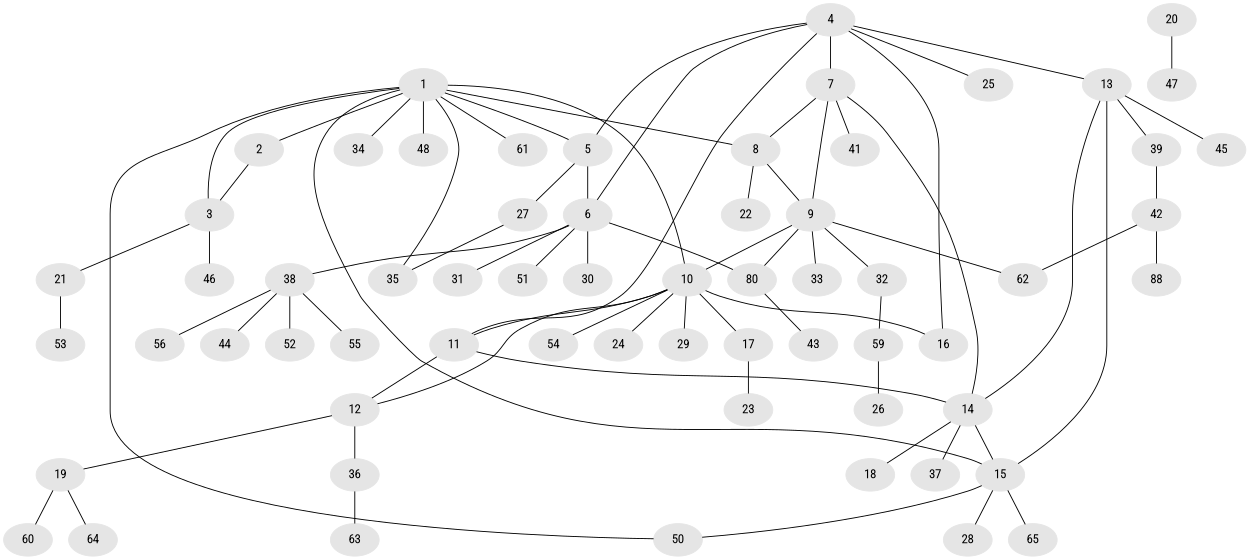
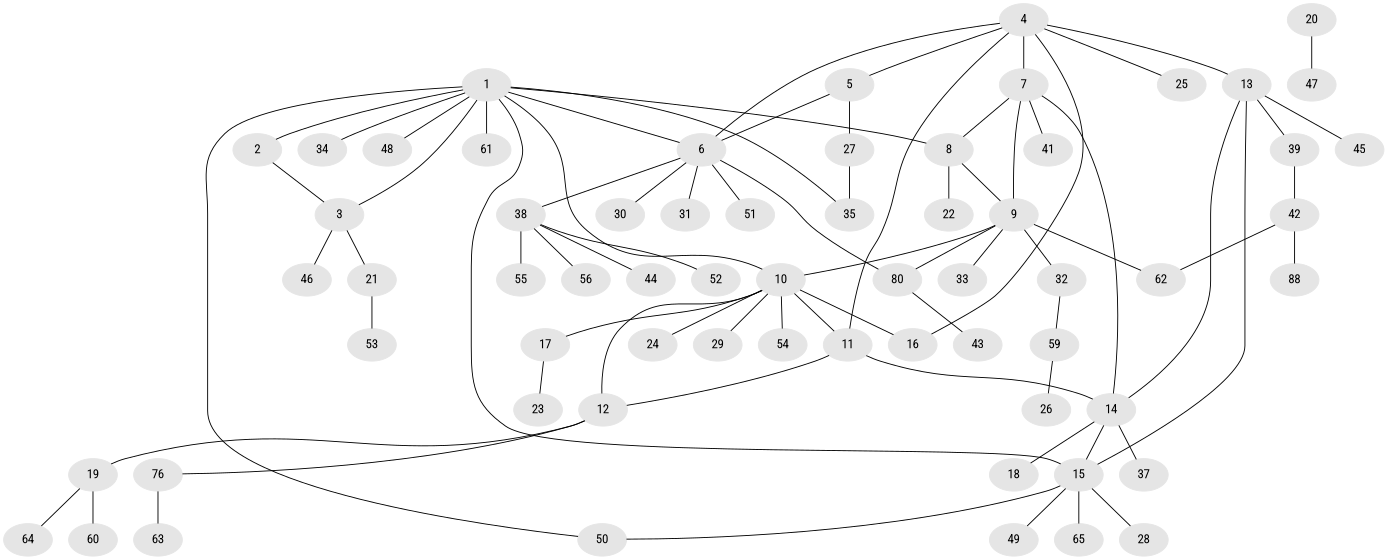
edge "1" -- "5": now "1" -- "6"
node "36": label "36" -> "76"
node "49": added
